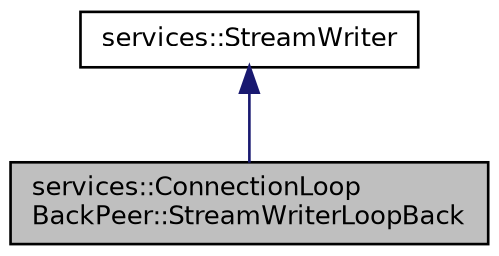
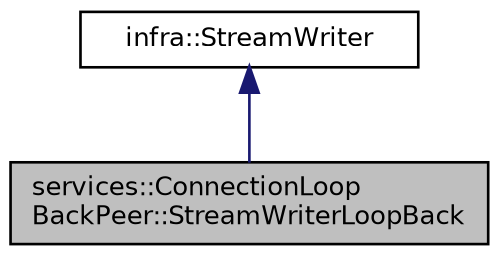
node "services::StreamWriter": label "services::StreamWriter" -> "infra::StreamWriter"
